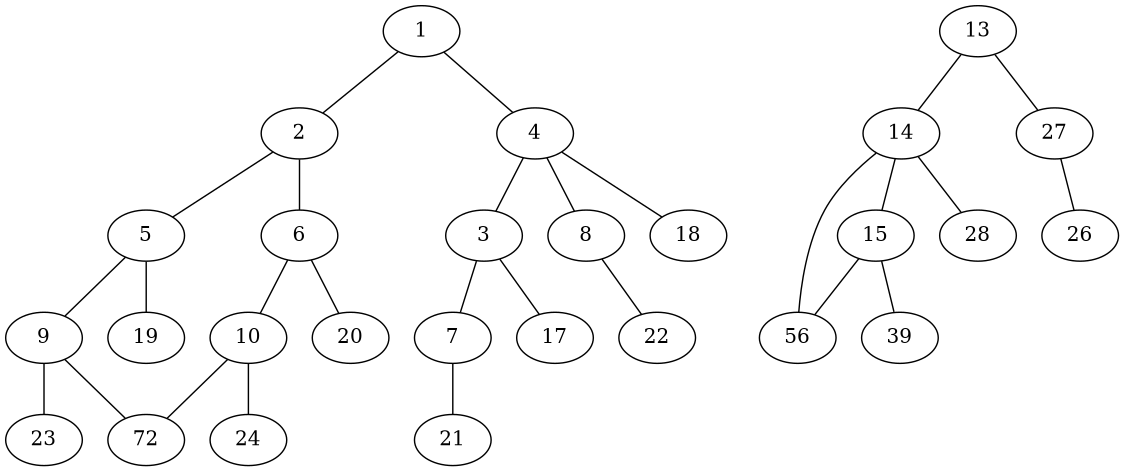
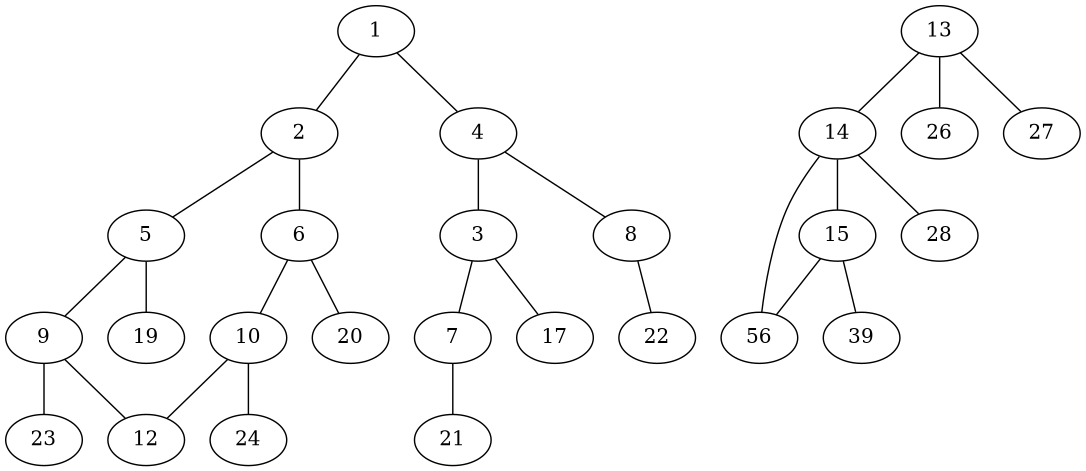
edge "27" -- "26": now "13" -- "26"
node "18": removed
node "72": label "72" -> "12"
